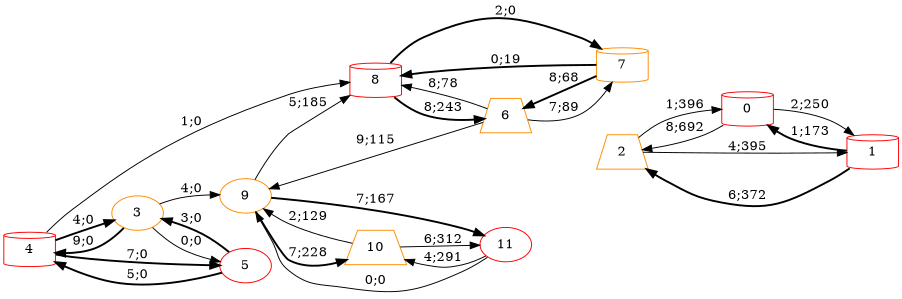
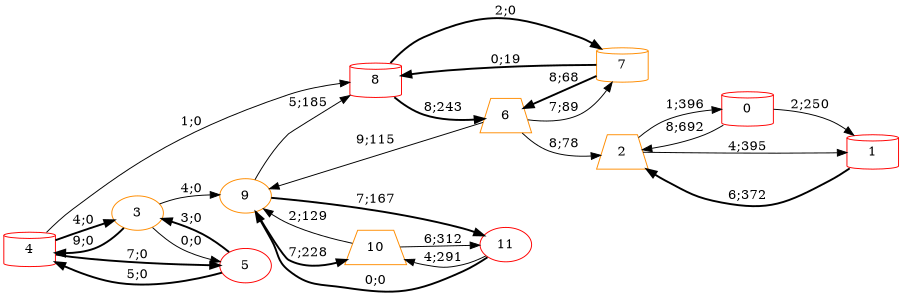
edge "6" -> "8": now "6" -> "2"
edge "1" -> "0": removed, label "1;173"
edge "11" -> "9": style solid -> bold
